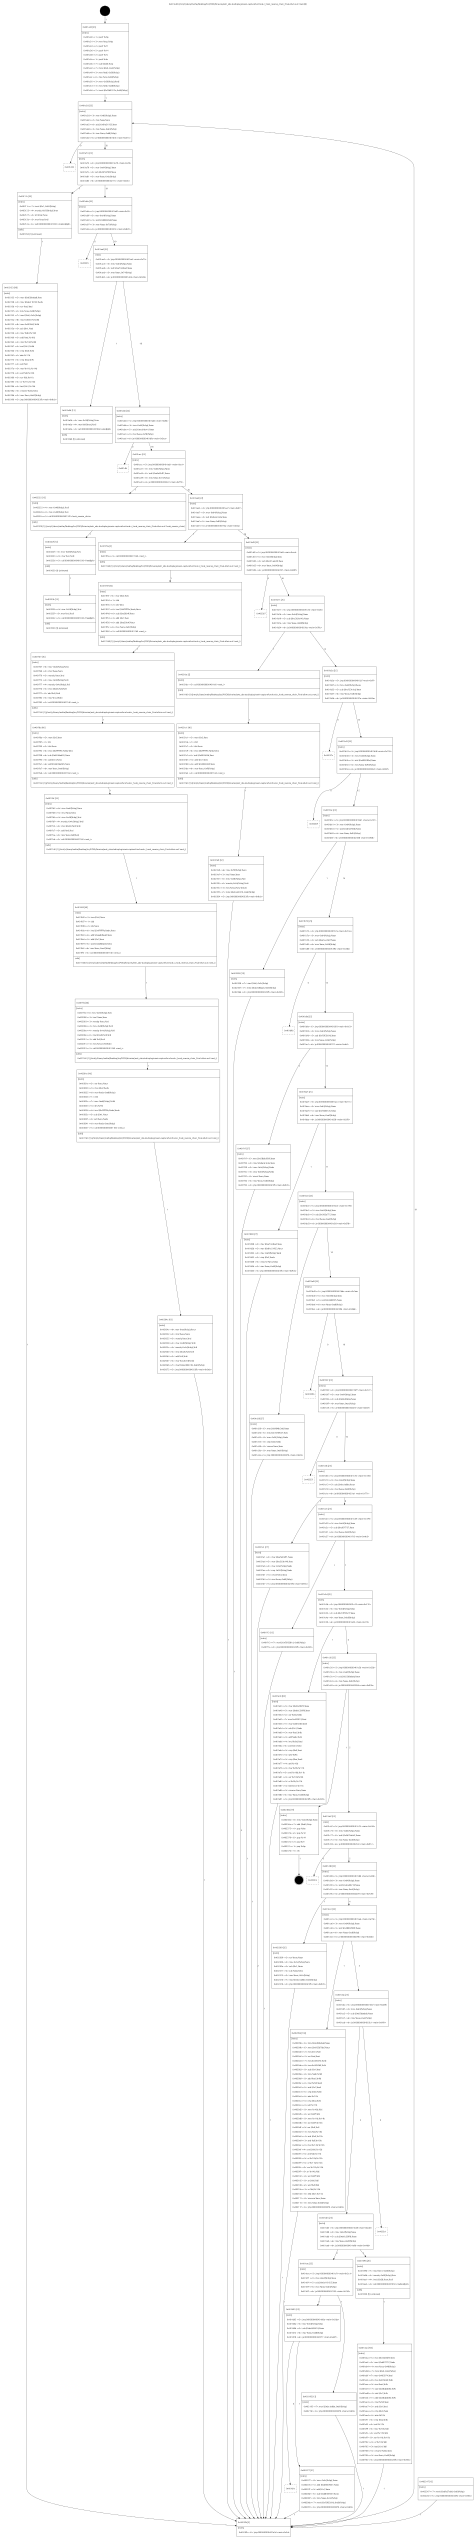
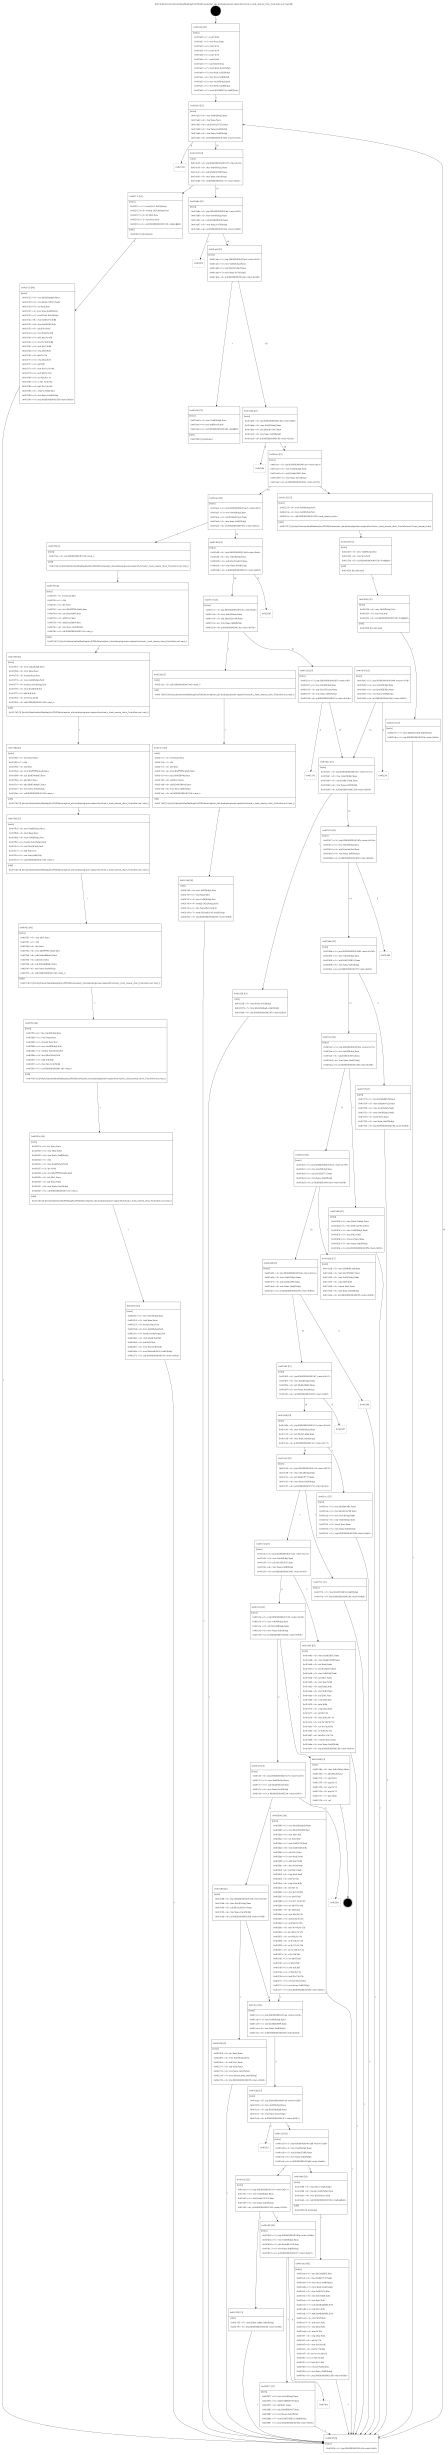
edge "0x40223b [12]" -> "0x402247 [12]": added, label "1"
edge "0x401b2a [25]" -> "0x401b43 [25]": now "0x401b2a [25]" -> "0x401b5c [25]"
edge "0x401ca1 [25]" -> "0x402096 [134]": reversed
edge "0x401e28 [27]" -> "0x4023fb [5]": now "0x402396" -> "0x4023fb [5]"
